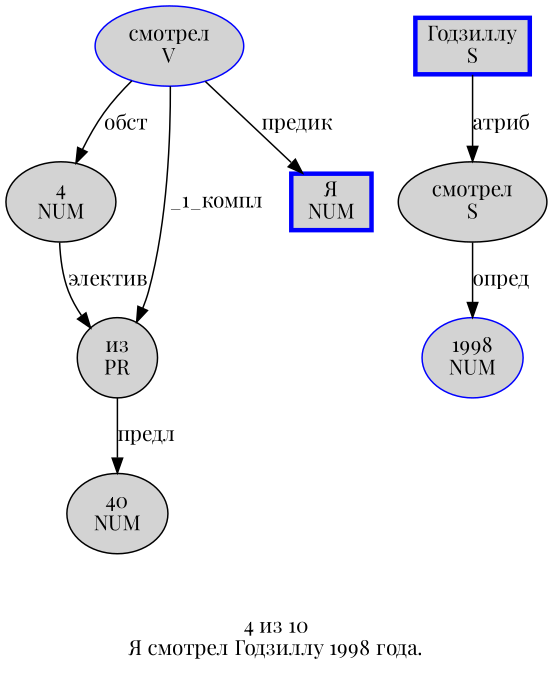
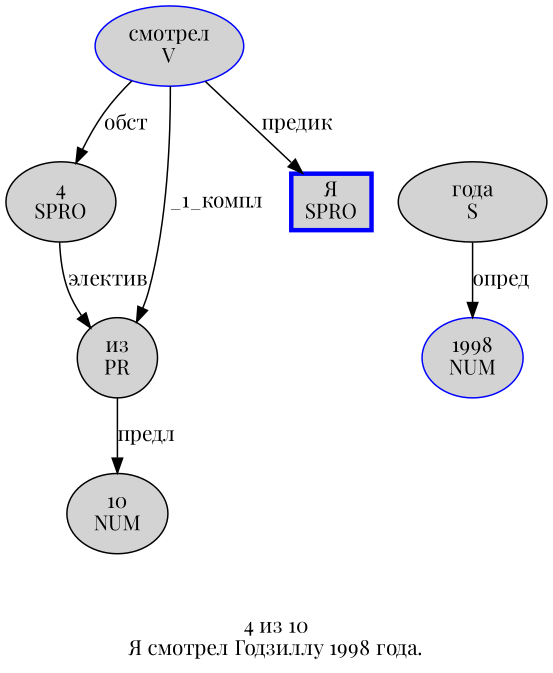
node "Годзиллу S": removed
node "4 NUM": label "4 NUM" -> "4 SPRO"
node "Я NUM": label "Я NUM" -> "Я SPRO"
node "смотрел S": label "смотрел S" -> "года S"
node "40 NUM": label "40 NUM" -> "10 NUM"
